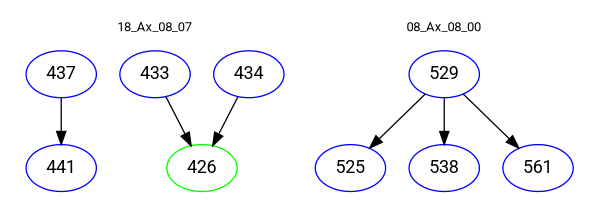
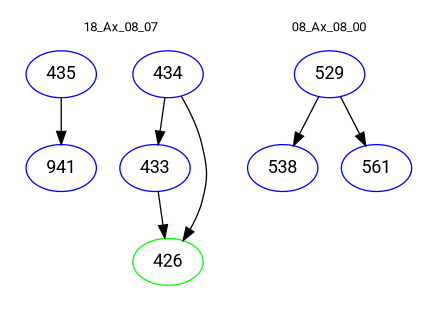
node "437": label "437" -> "435"
edge "434" -> "433": added
node "441": label "441" -> "941"
node "525": removed
